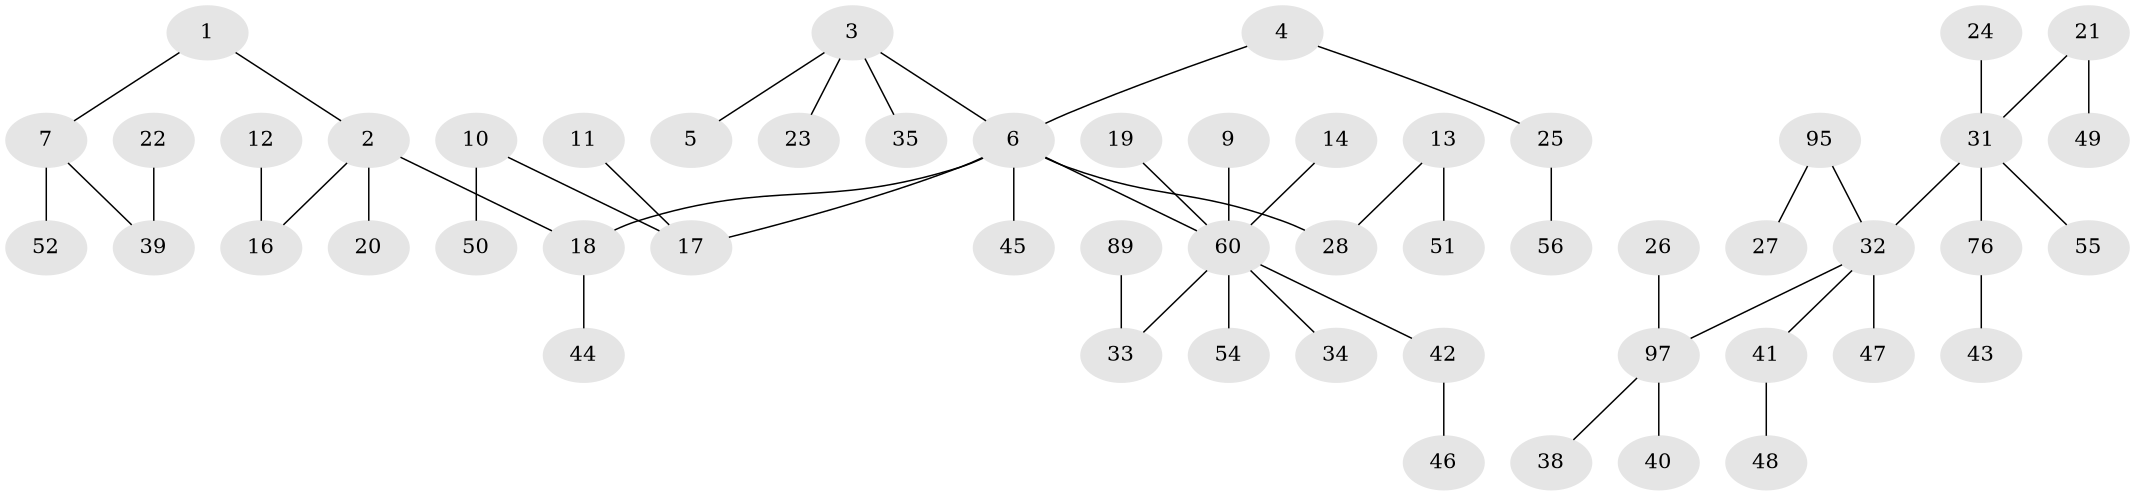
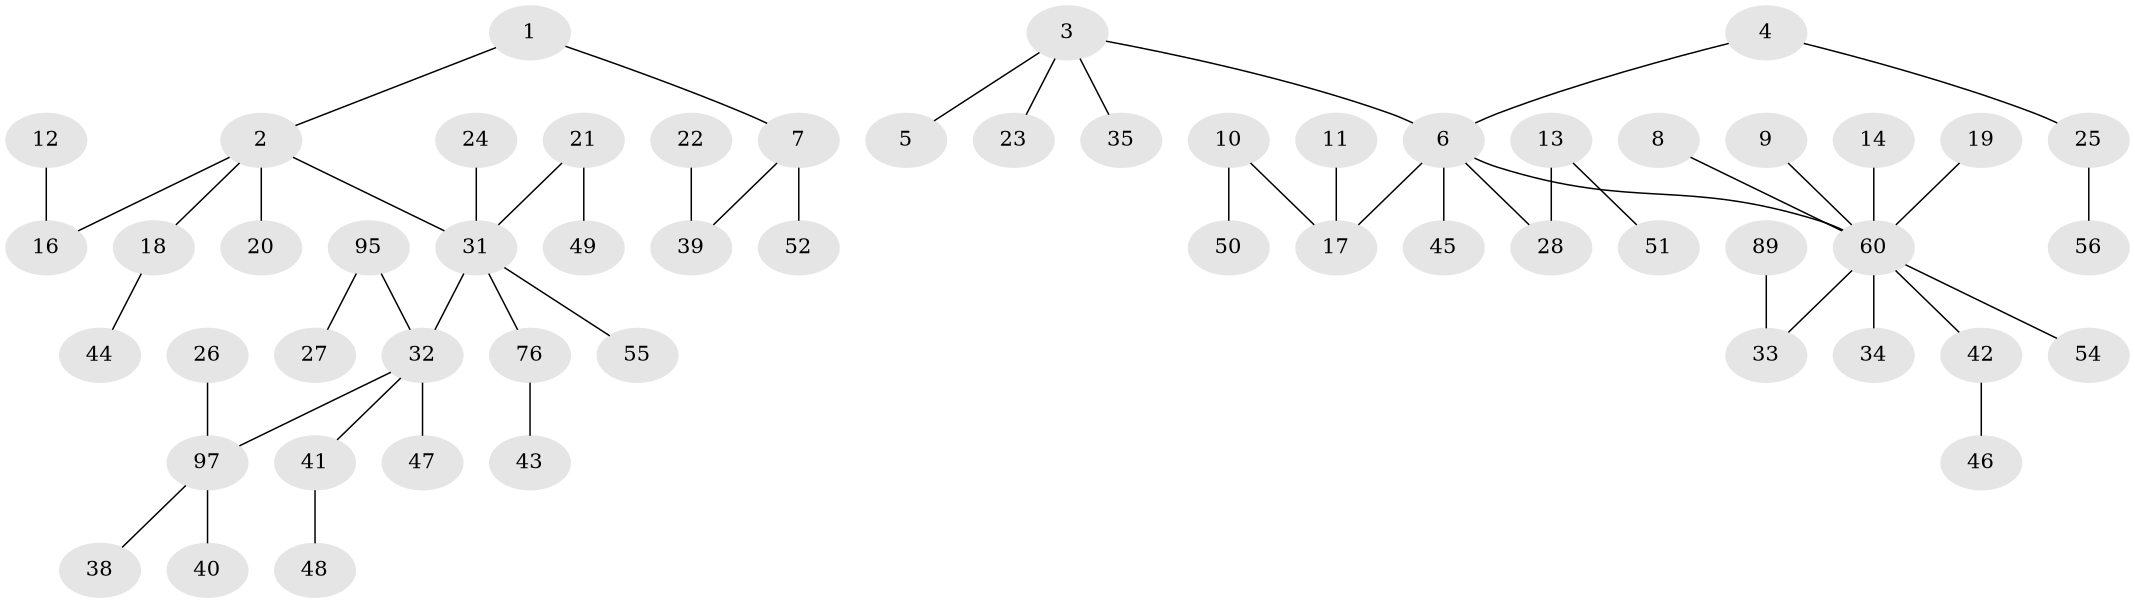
node "8": added
edge "2" -- "31": added
edge "6" -- "18": removed
